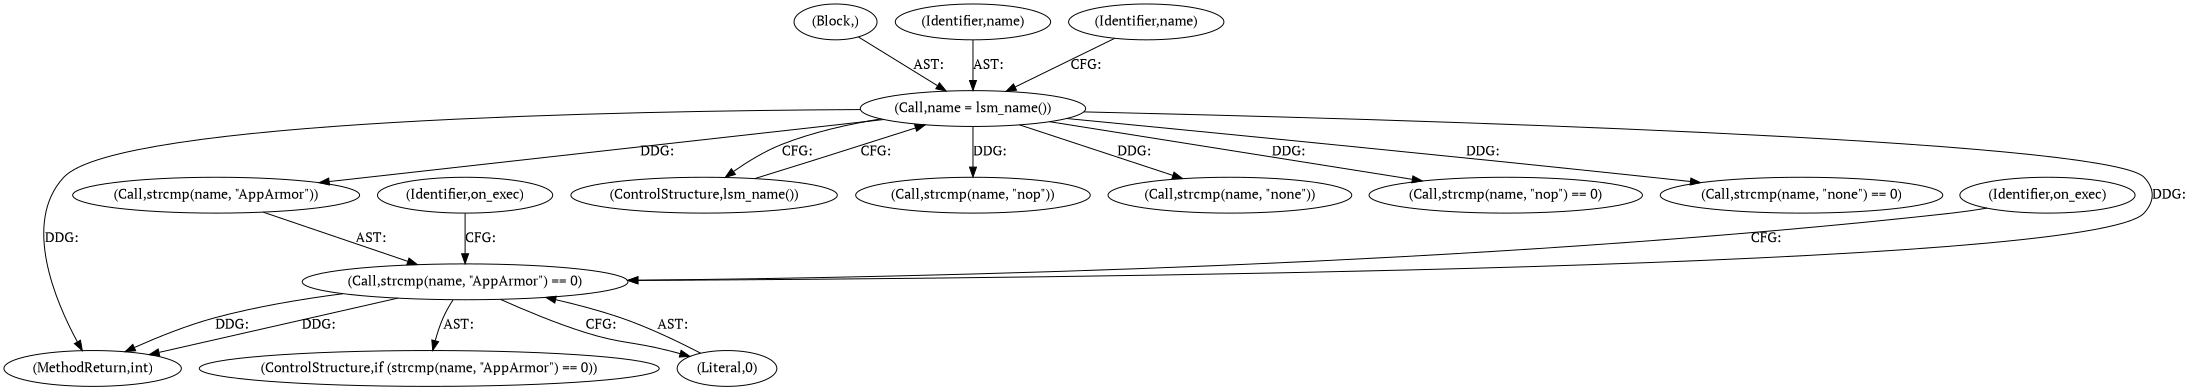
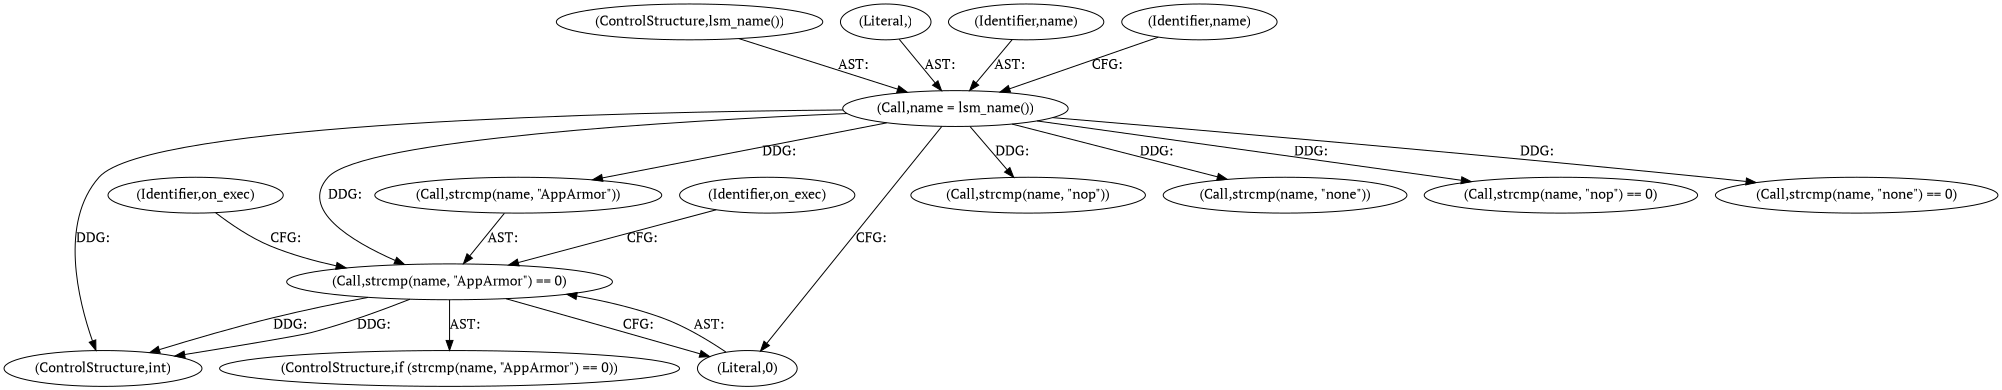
node "(Block,)": label "(Block,)" -> "(Literal,)"
edge "(Call,name = lsm_name())" -> "(ControlStructure,lsm_name())": now "(Call,name = lsm_name())" -> "(Literal,0)"
edge "(ControlStructure,lsm_name())" -> "(Call,name = lsm_name())": label "CFG: " -> "AST: "
node "(MethodReturn,int)": label "(MethodReturn,int)" -> "(ControlStructure,int)"
